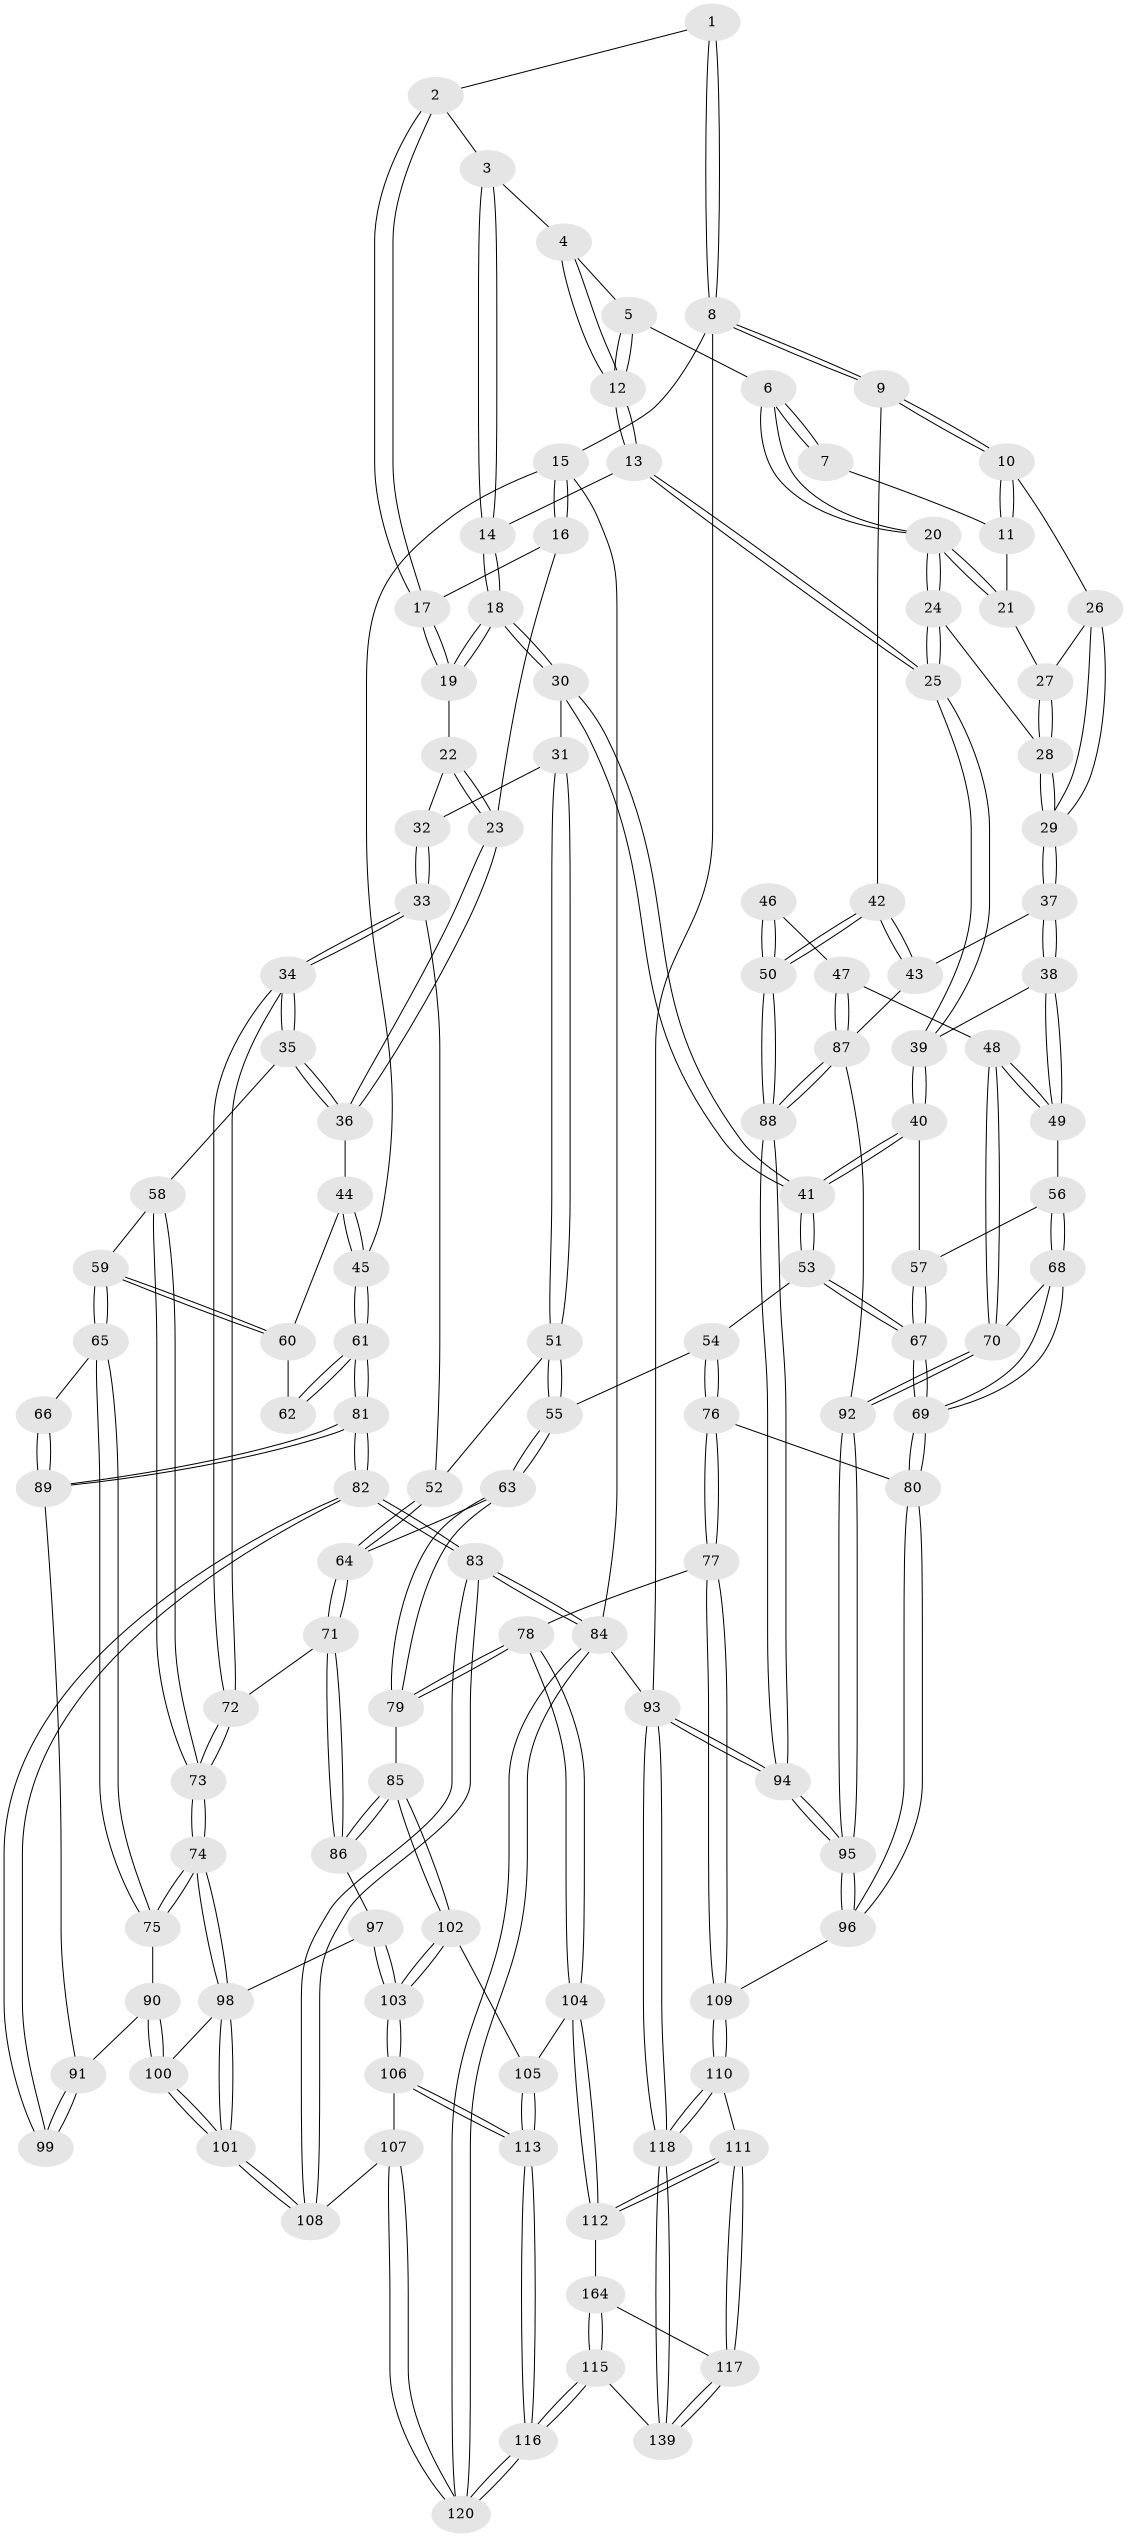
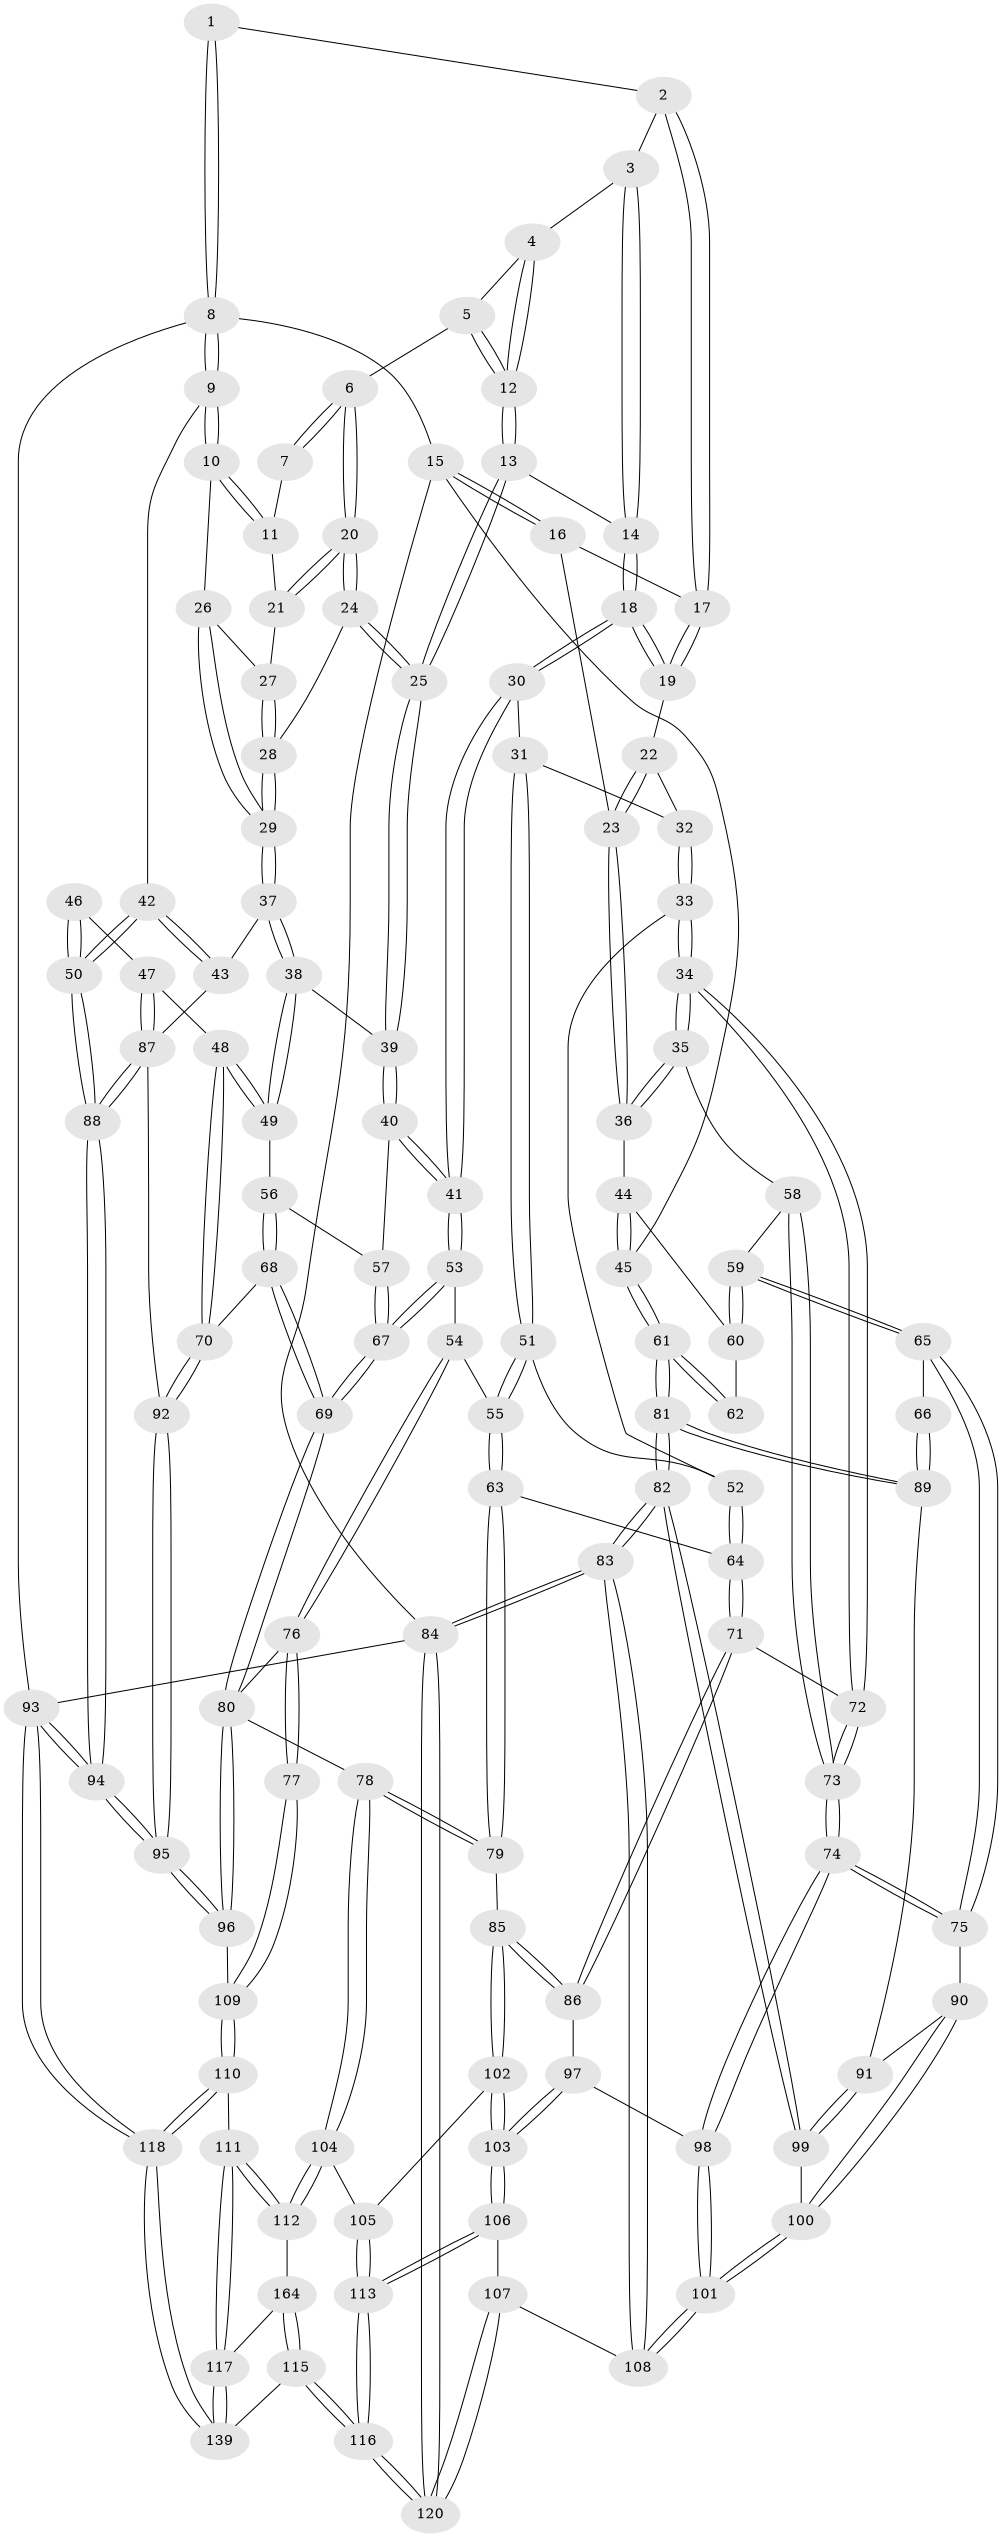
edge "77" -- "78": now "80" -- "78"
edge "98" -- "100": now "99" -- "100"
